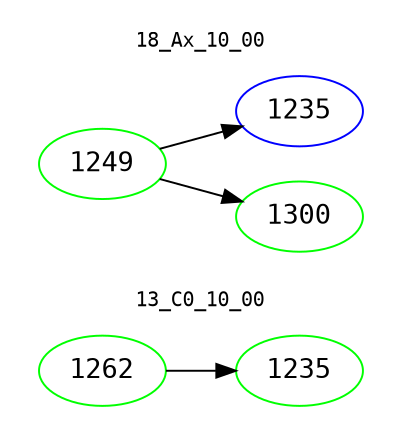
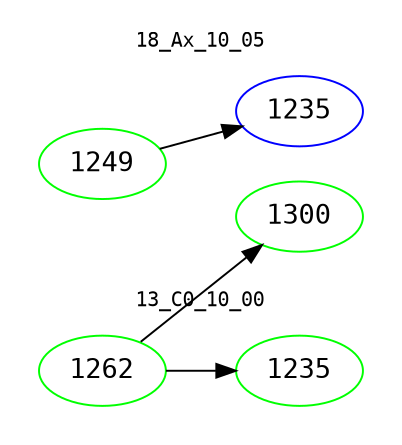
cluster "18_Ax_10_00": label "18_Ax_10_00" -> "18_Ax_10_05"
edge "1249" -> "1300": now "1262" -> "1300"
